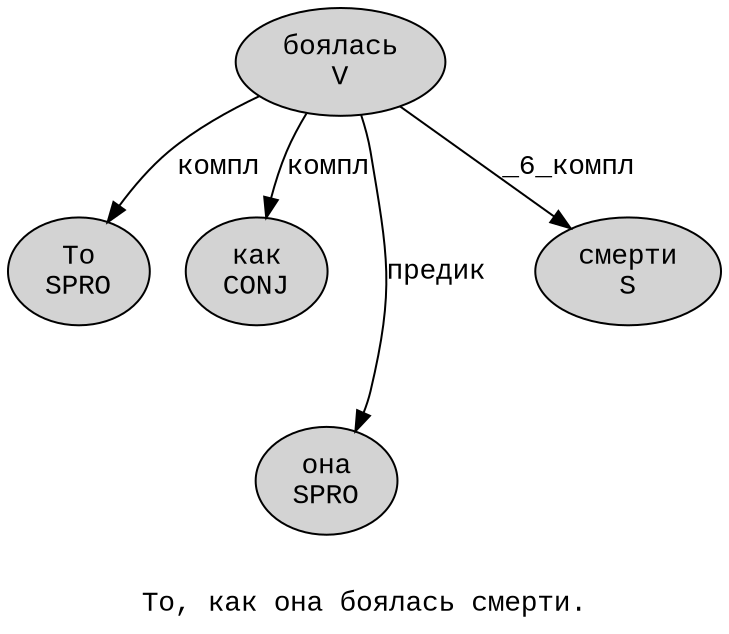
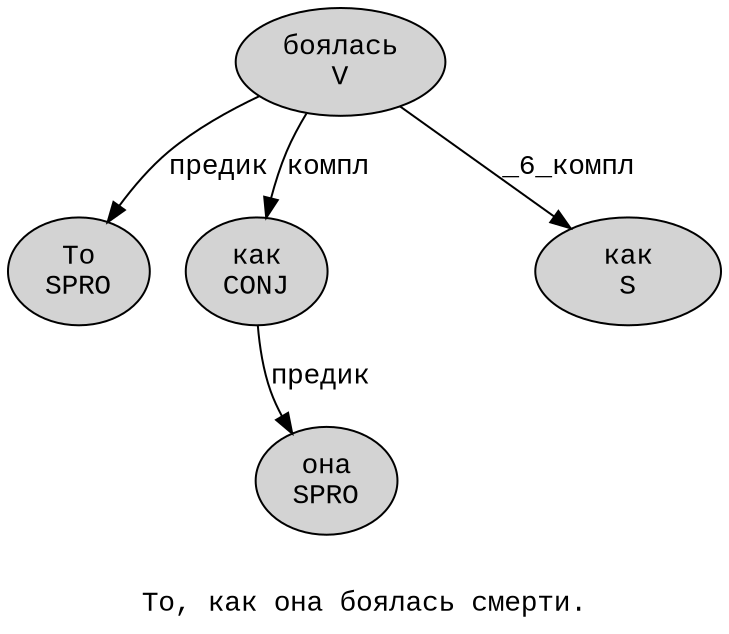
edge "боялась V" -> "То SPRO": label "компл" -> "предик"
edge "боялась V" -> "она SPRO": now "как CONJ" -> "она SPRO"
node "смерти S": label "смерти S" -> "как S"
